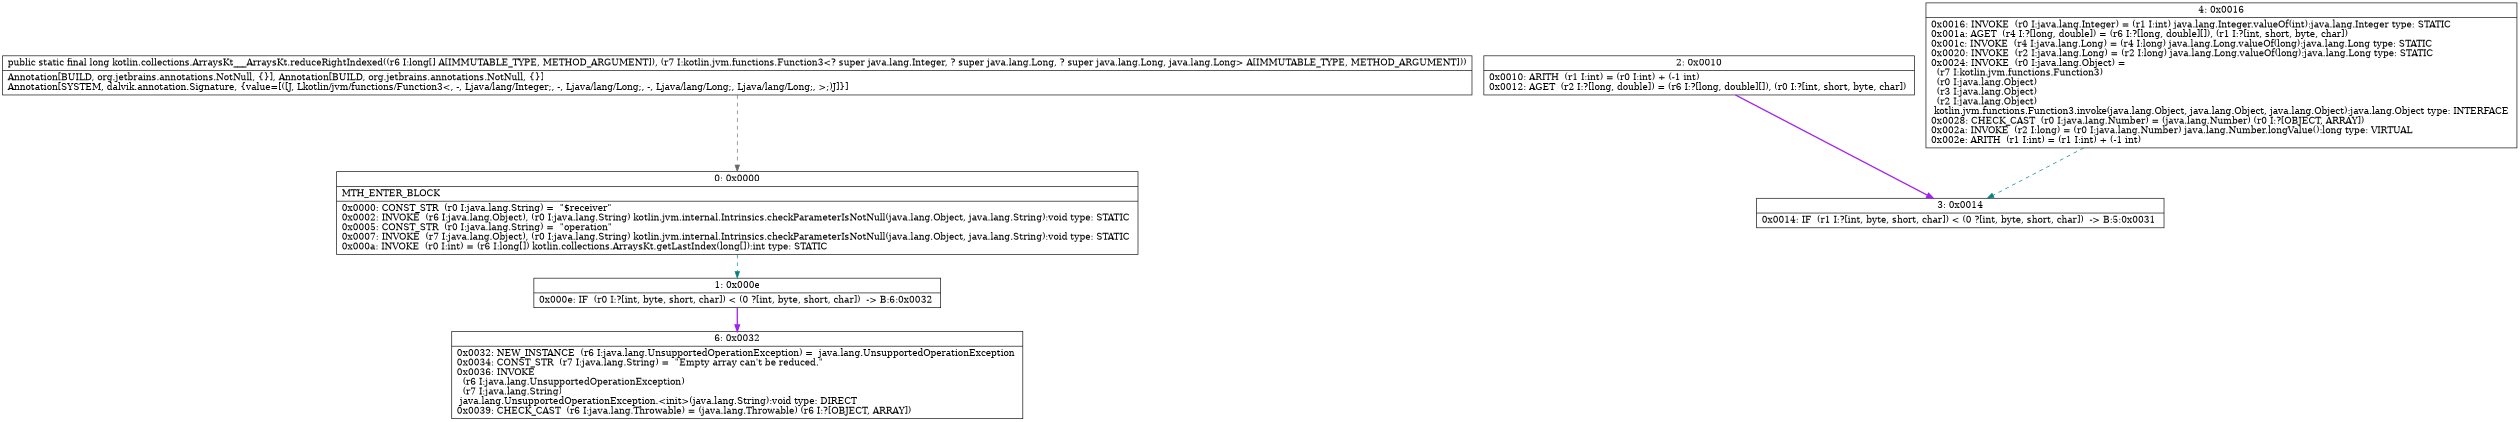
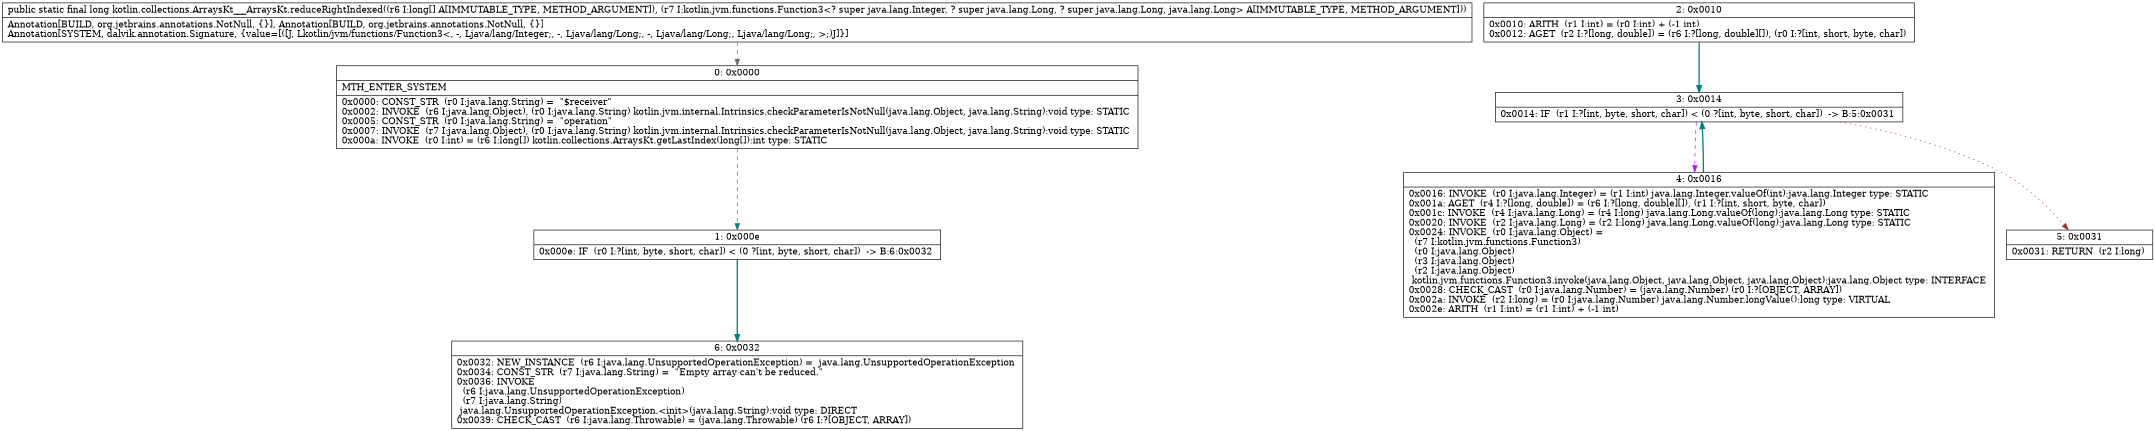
edge "3: 0x0014" -> "4: 0x0016": added
edge "2: 0x0010" -> "3: 0x0014": color purple -> teal
edge "4: 0x0016" -> "3: 0x0014": style dashed -> bold
node "0: 0x0000": text "MTH_ENTER_BLOCK" -> "MTH_ENTER_SYSTEM"
node "5: 0x0031": added
edge "1: 0x000e" -> "6: 0x0032": color purple -> teal
